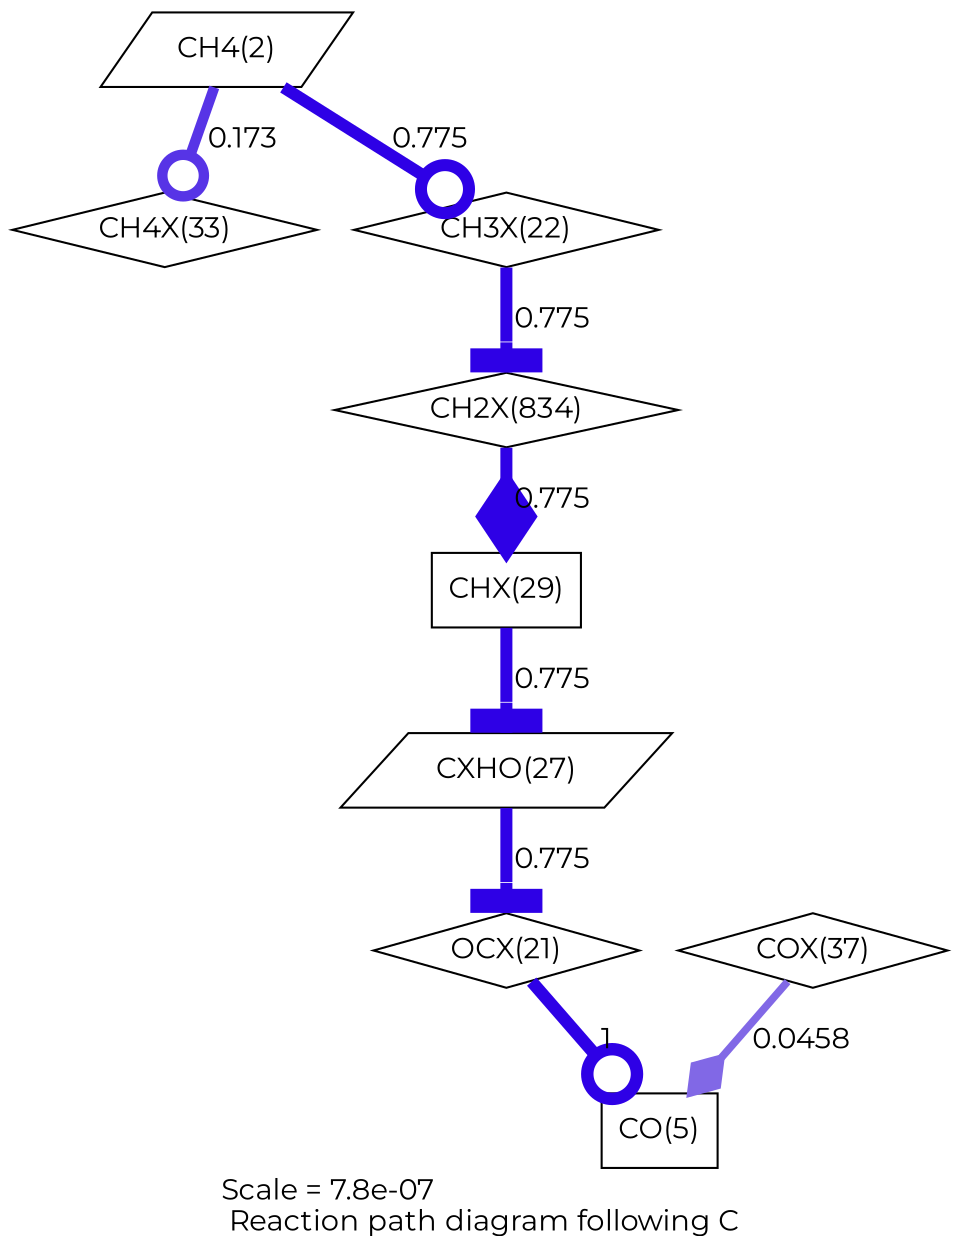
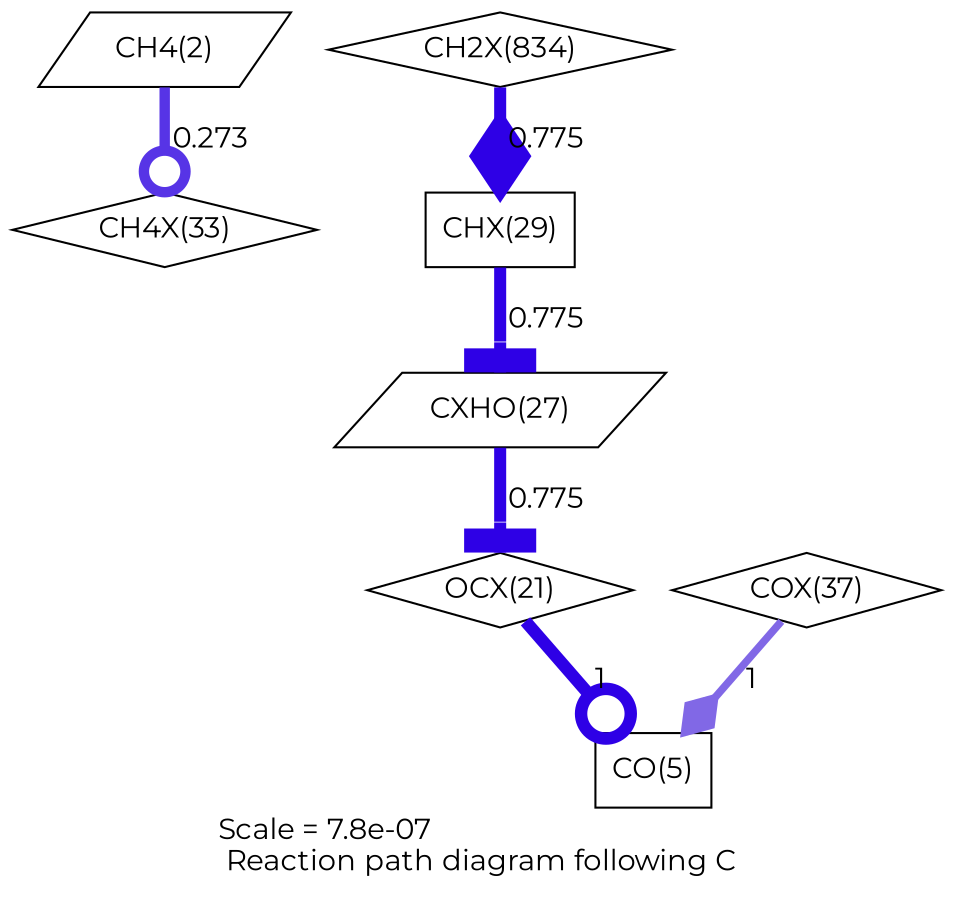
edge "CH4(2)" -> "CH4X(33)": label " 0.173" -> " 0.273"
node "CH3X(22)": removed
edge "COX(37)" -> "CO(5)": label " 0.0458" -> " 1"
